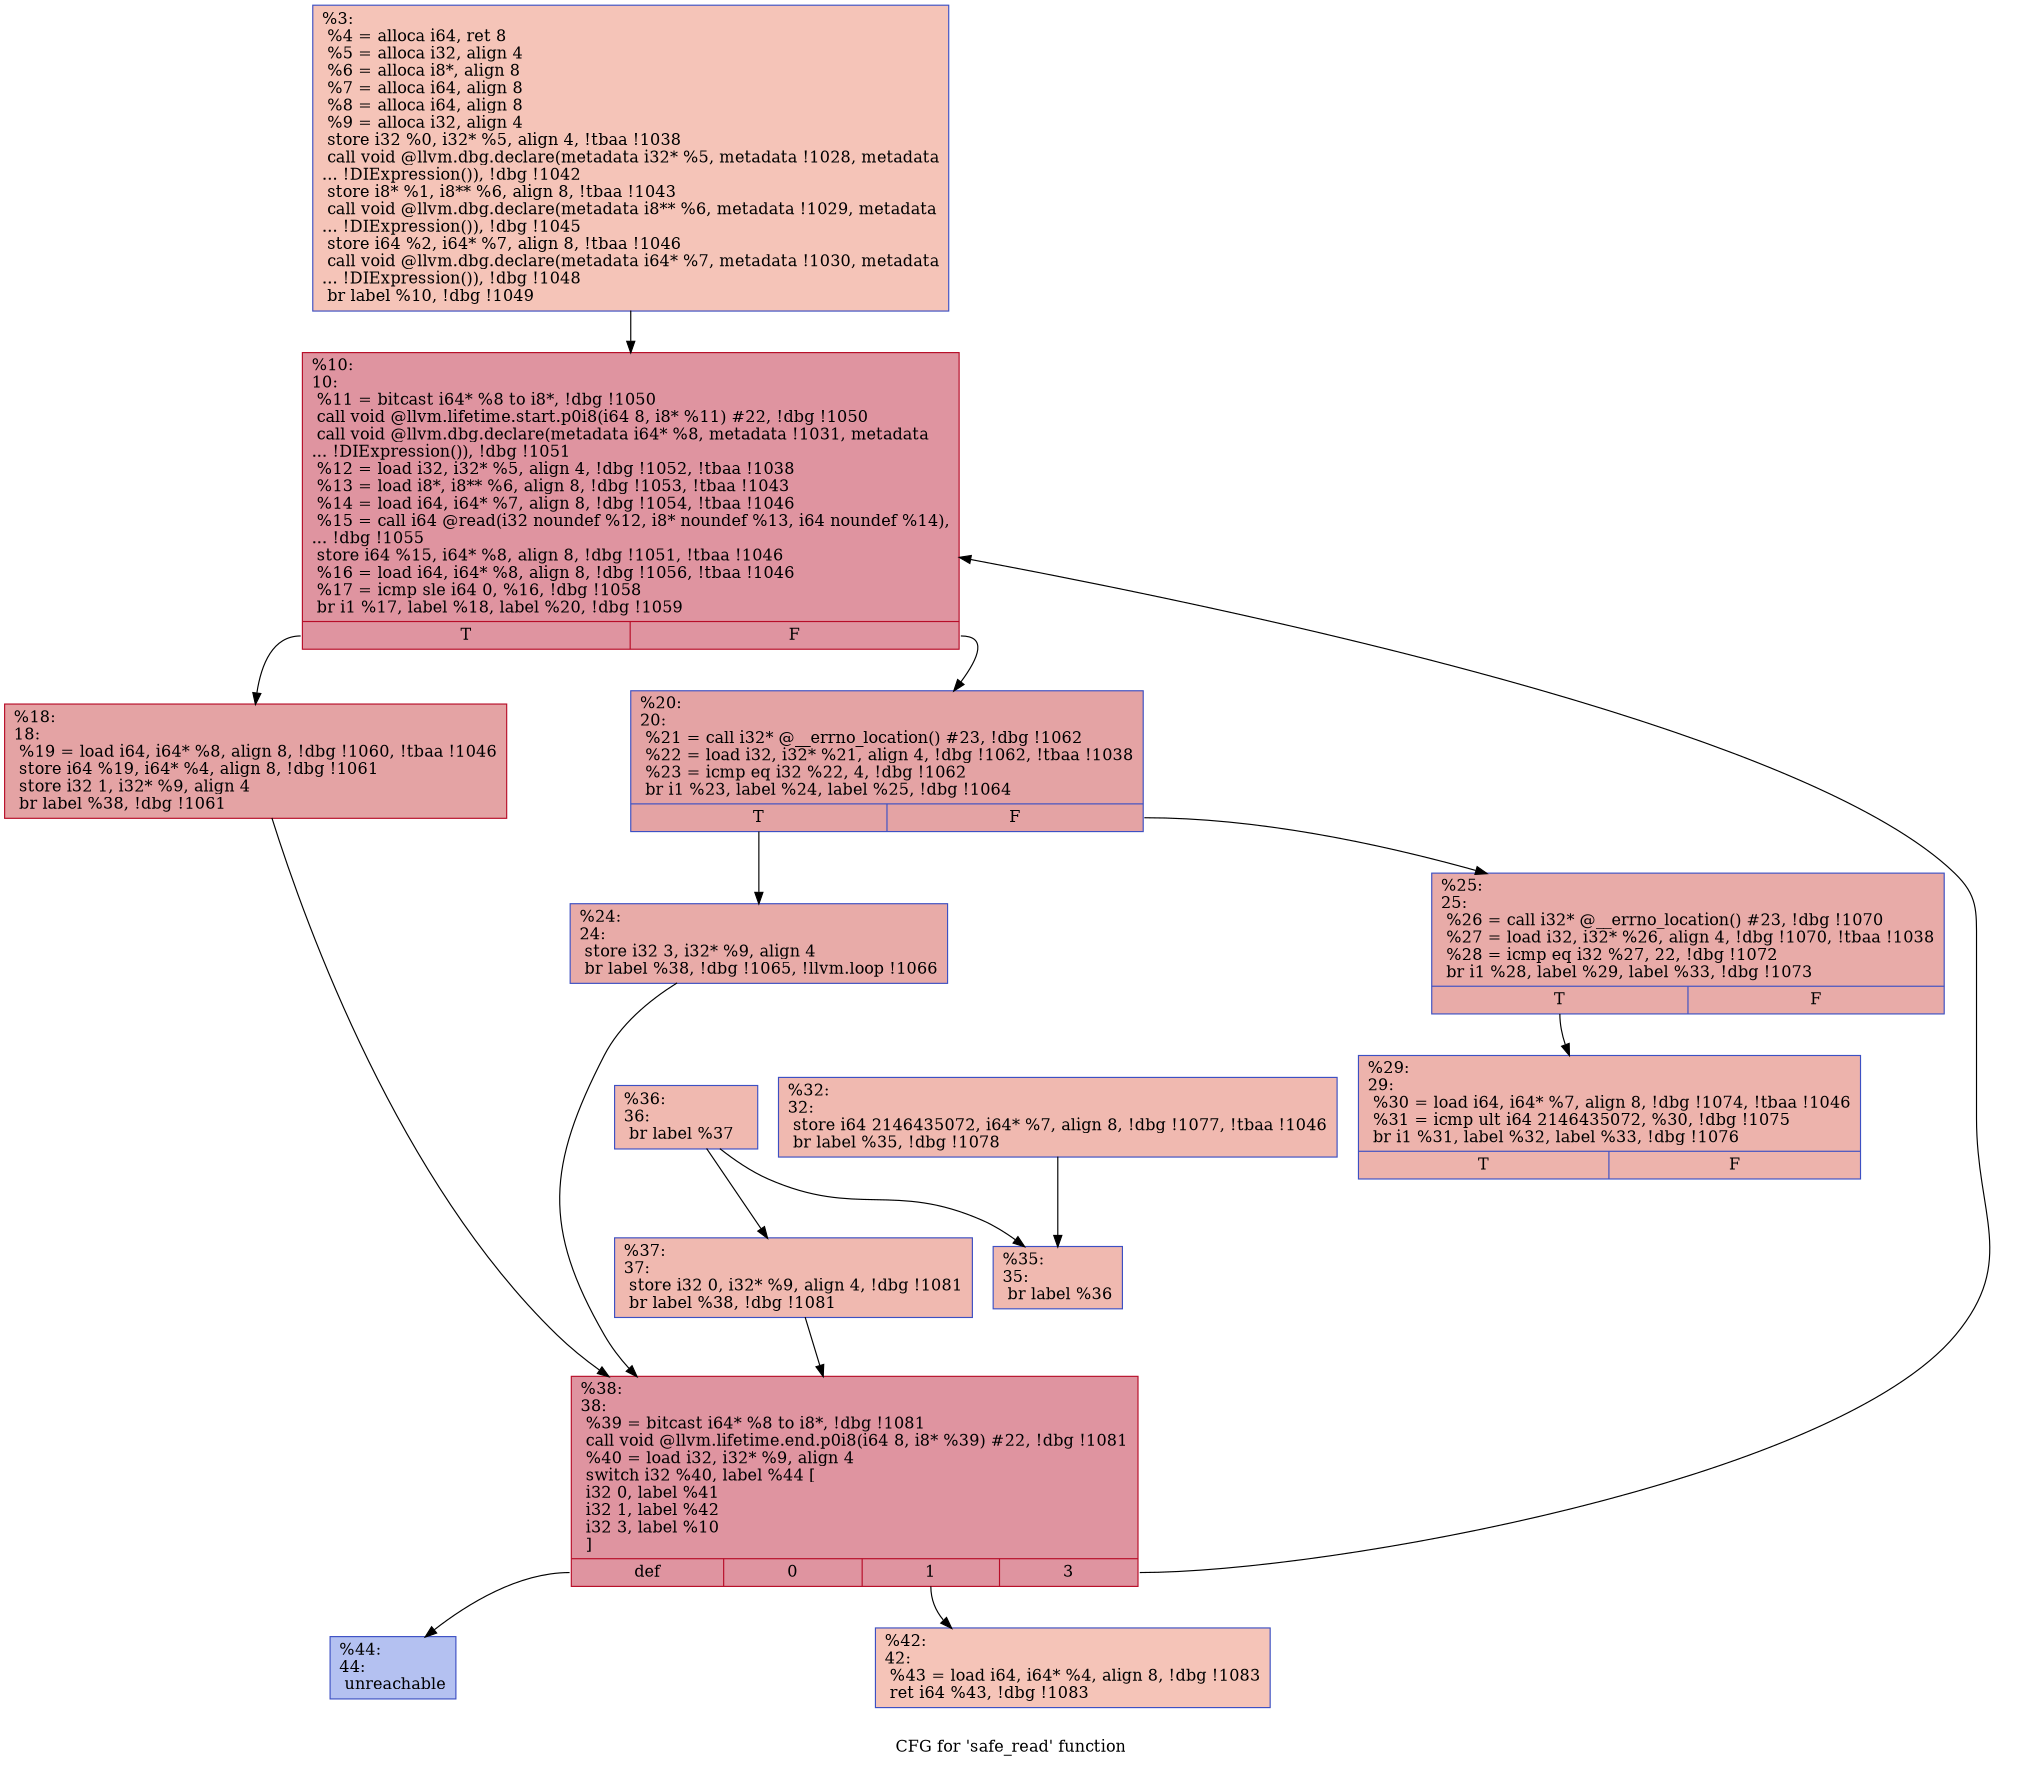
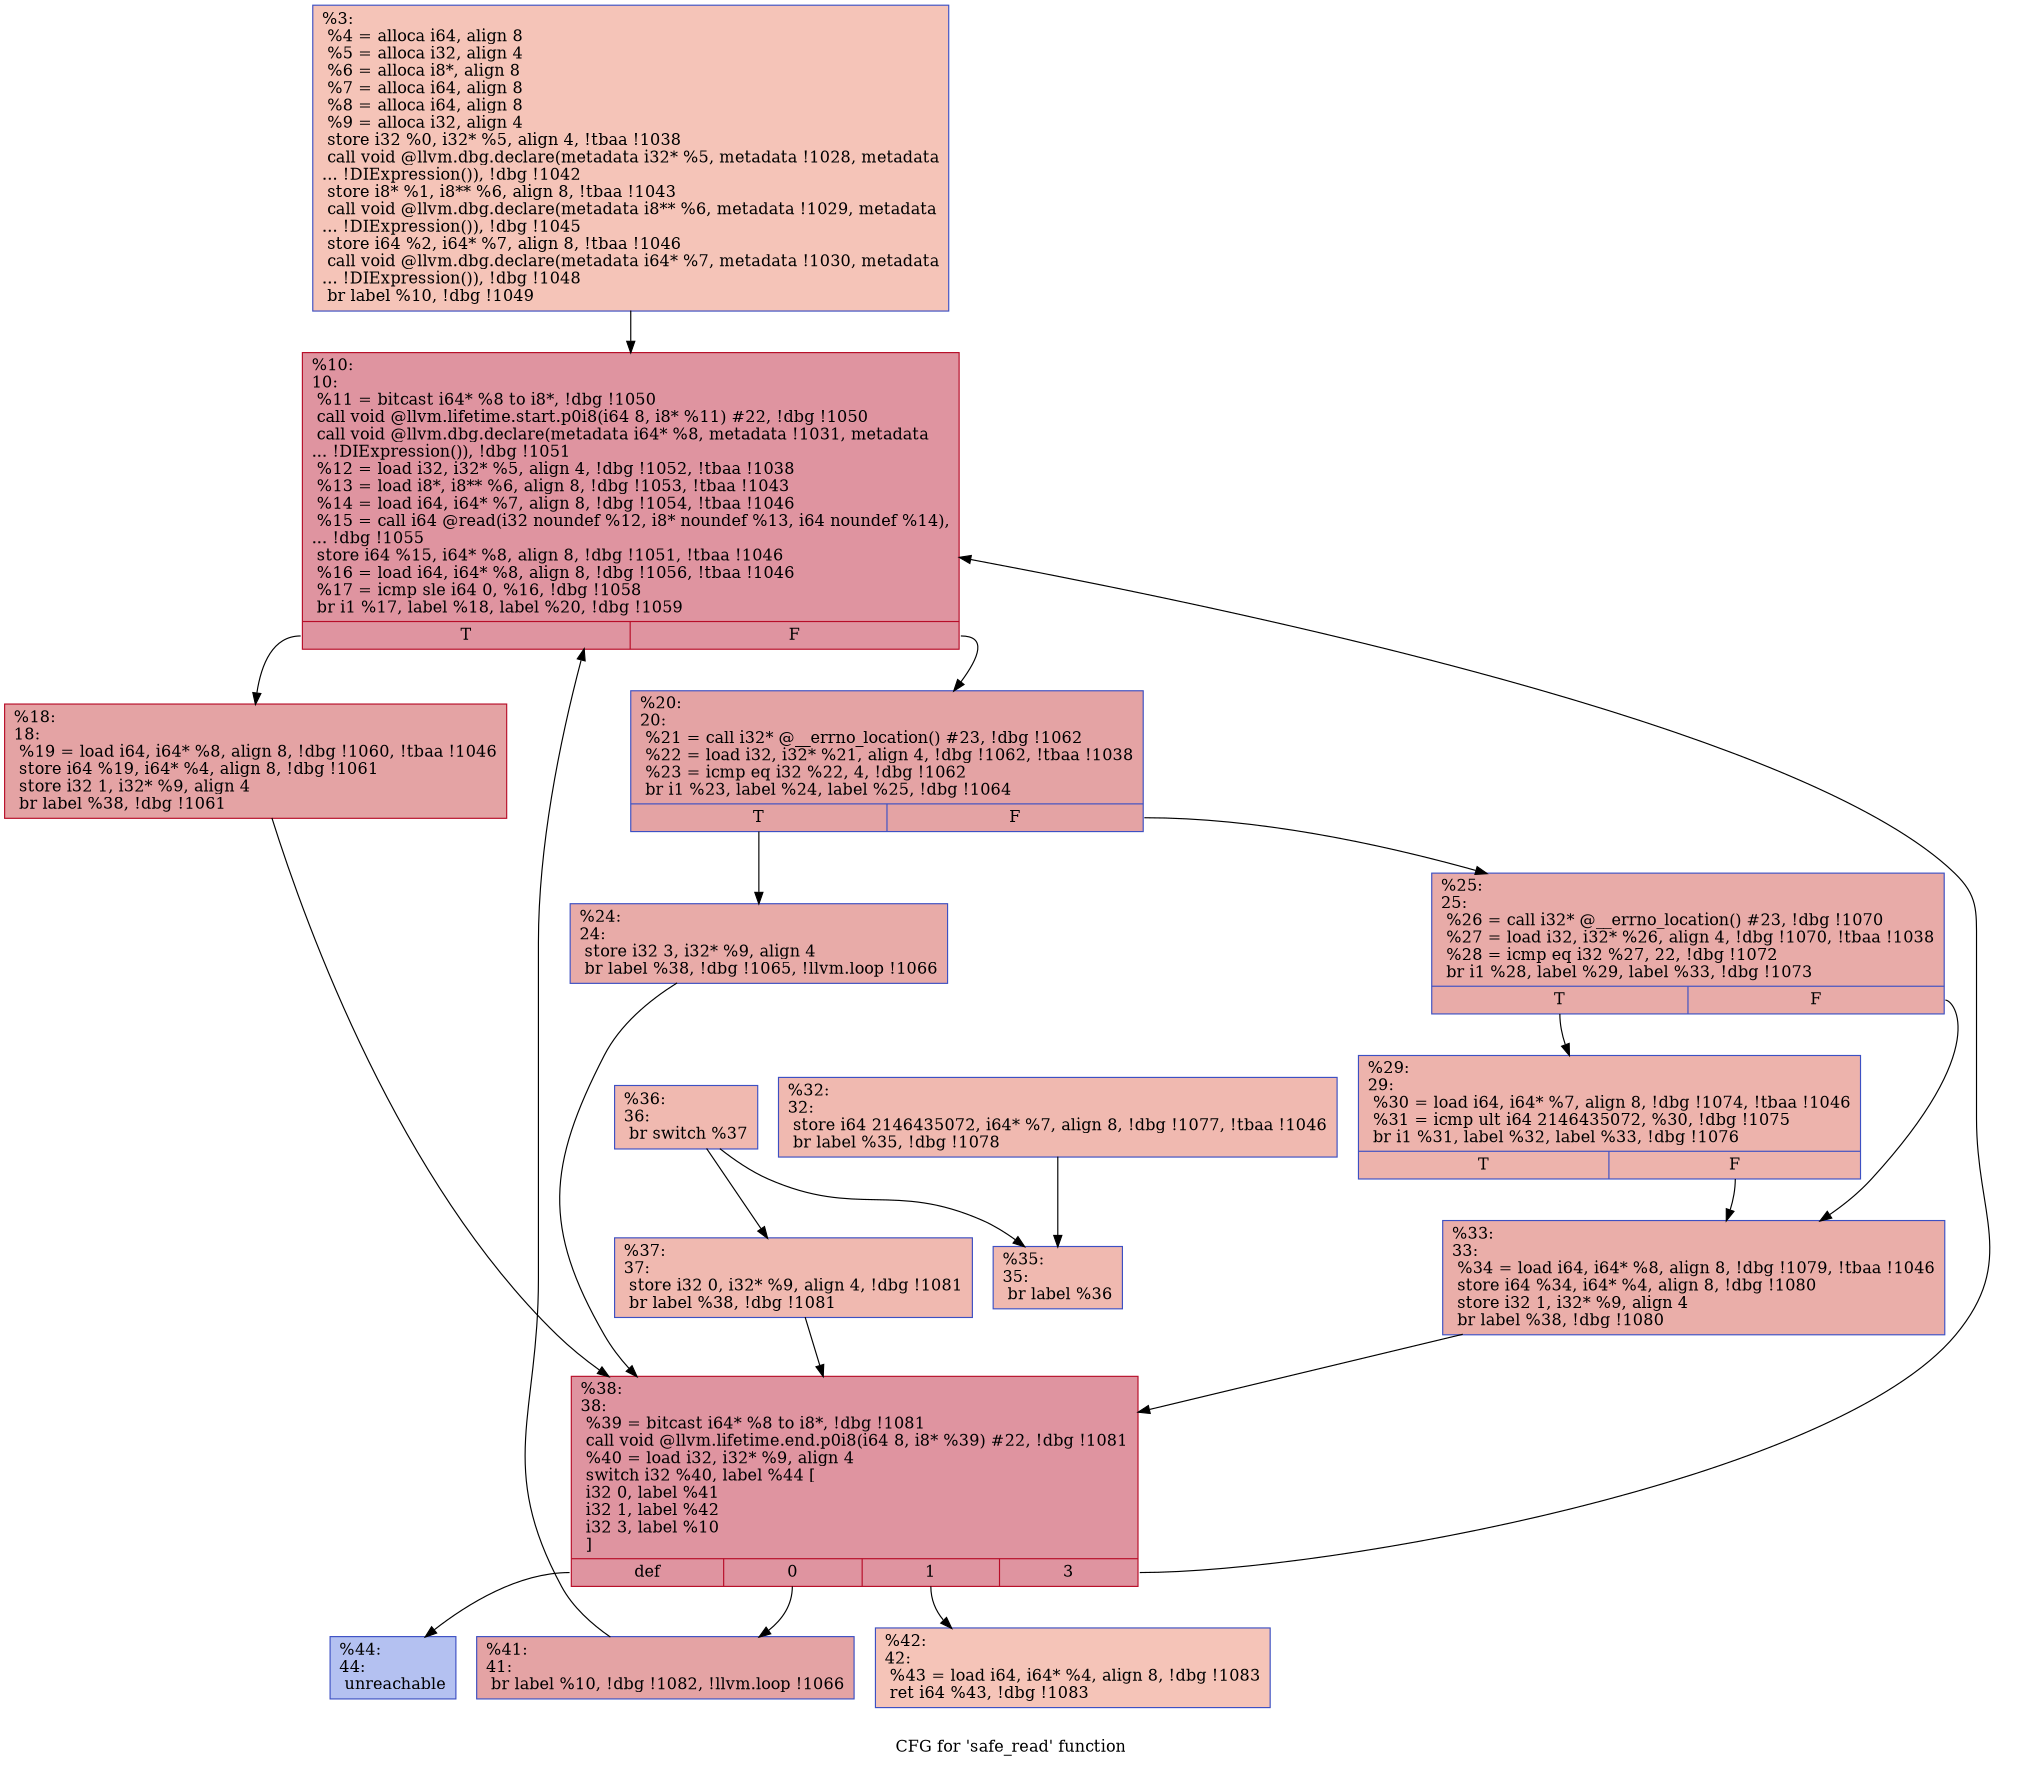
node "%3:": text "%4 = alloca i64, ret 8" -> "%4 = alloca i64, align 8"
node "%36:": text "br label %37" -> "br switch %37"
node "%33:": added
node "%41:": added
